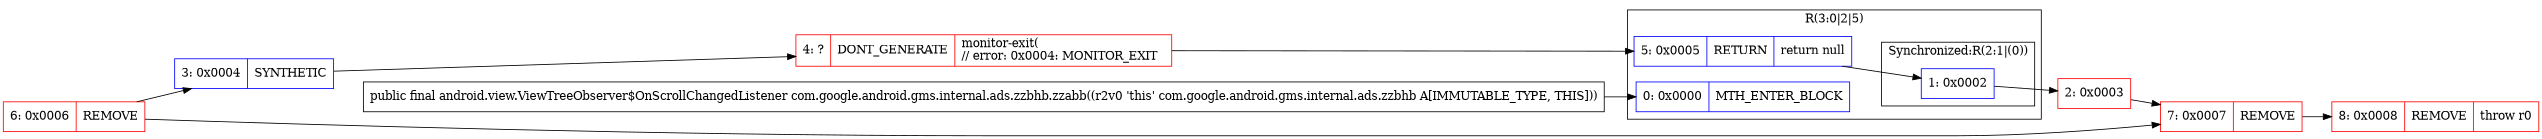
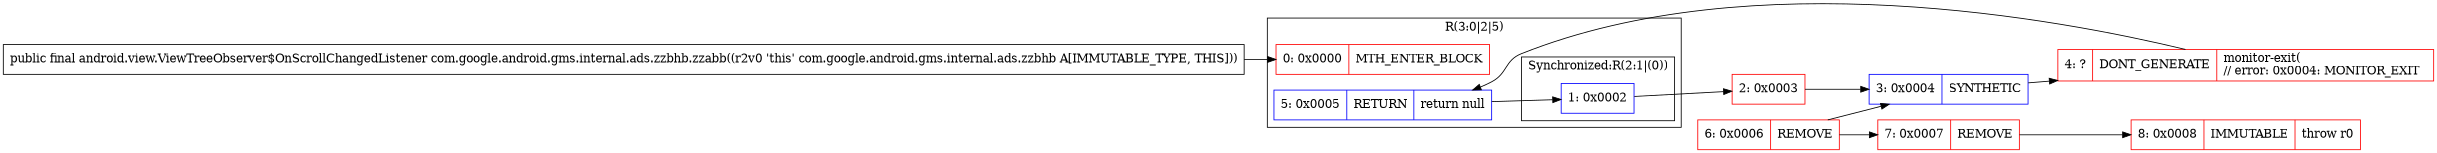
node "0: 0x0000": color blue -> red
edge "2: 0x0003" -> "7: 0x0007": now "2: 0x0003" -> "3: 0x0004"
node "8: 0x0008": text "REMOVE" -> "IMMUTABLE"
